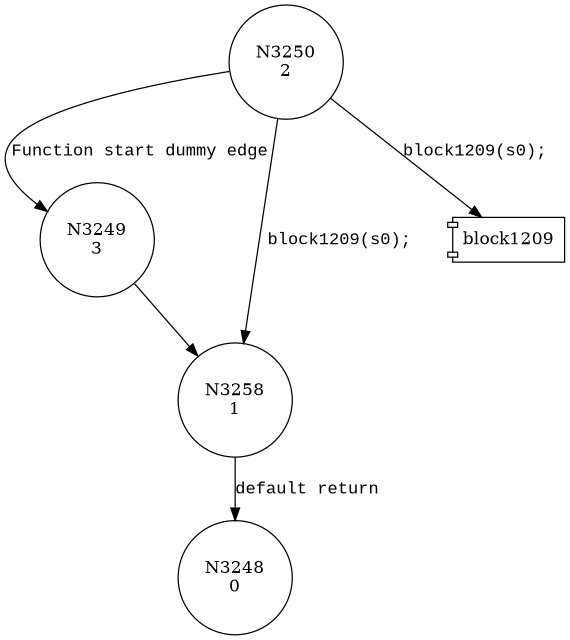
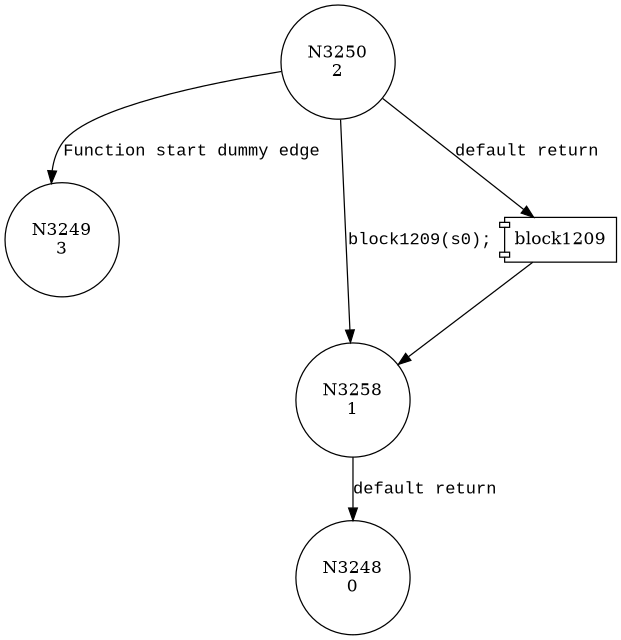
edge "N3250 2" -> "block1209": label "block1209(s0);" -> "default return"
edge "N3249 3" -> "N3258 1": now "block1209" -> "N3258 1"
